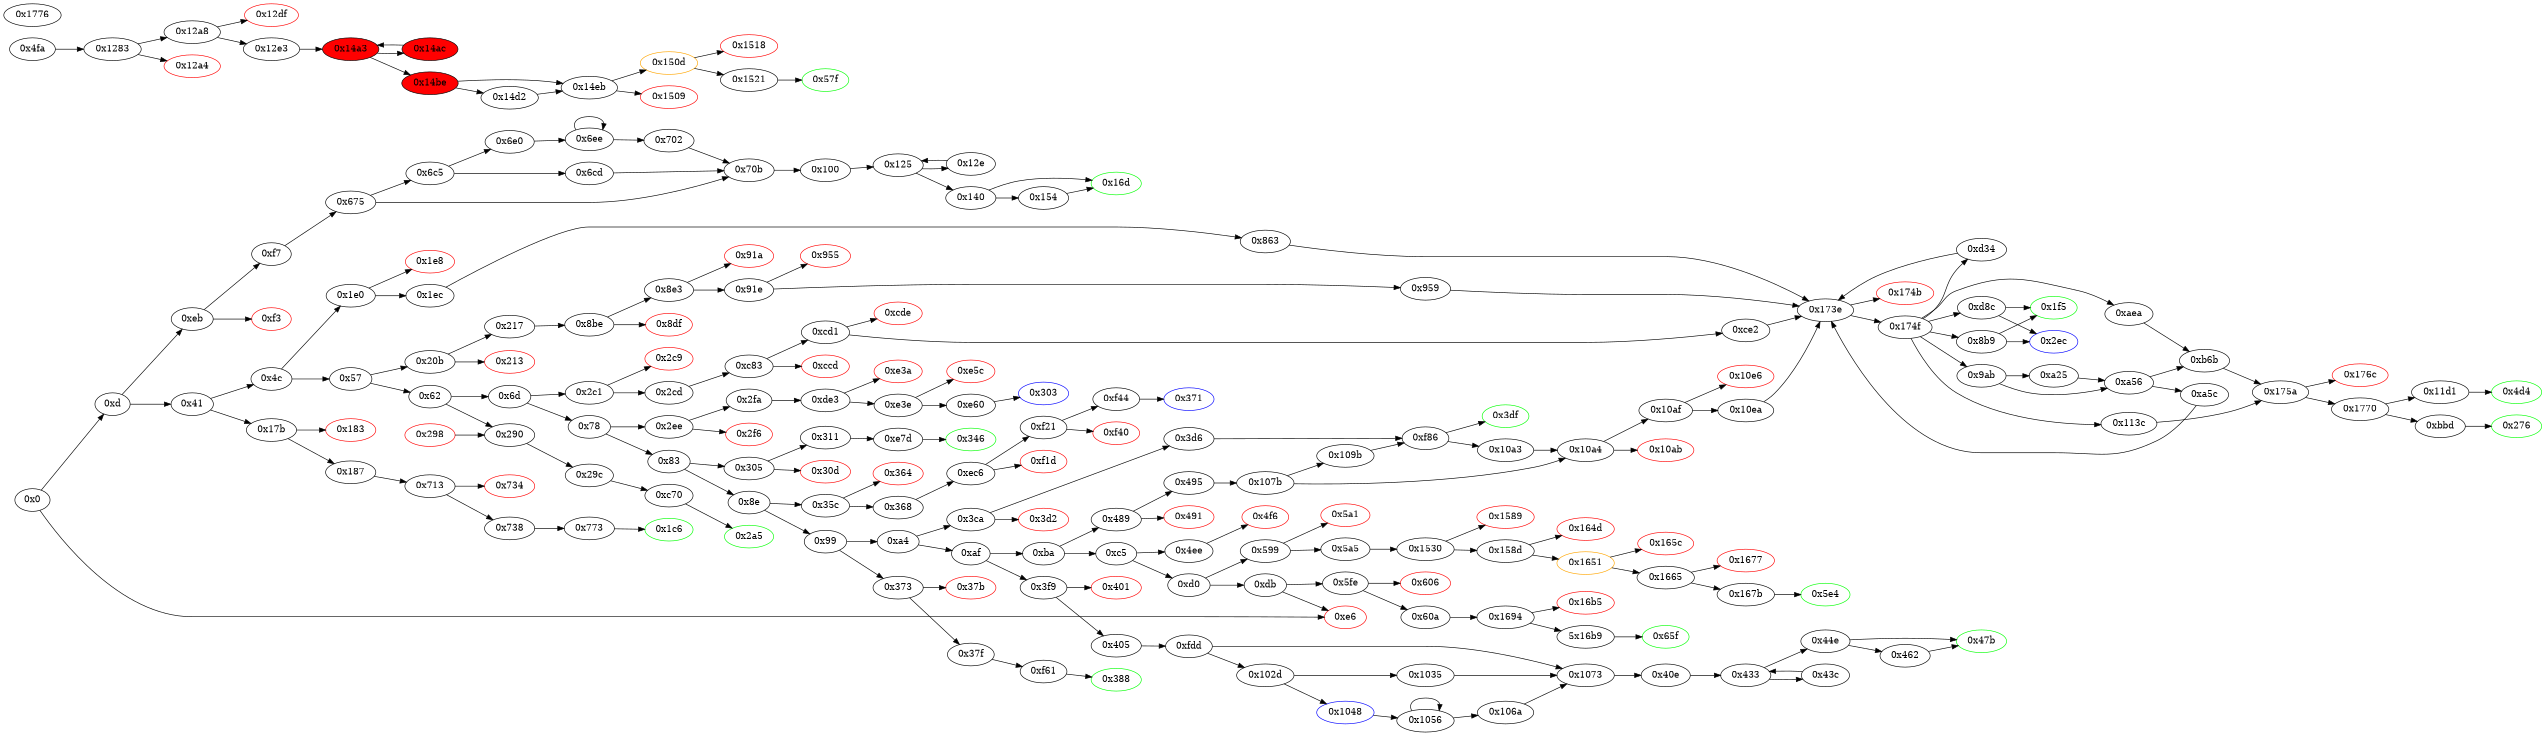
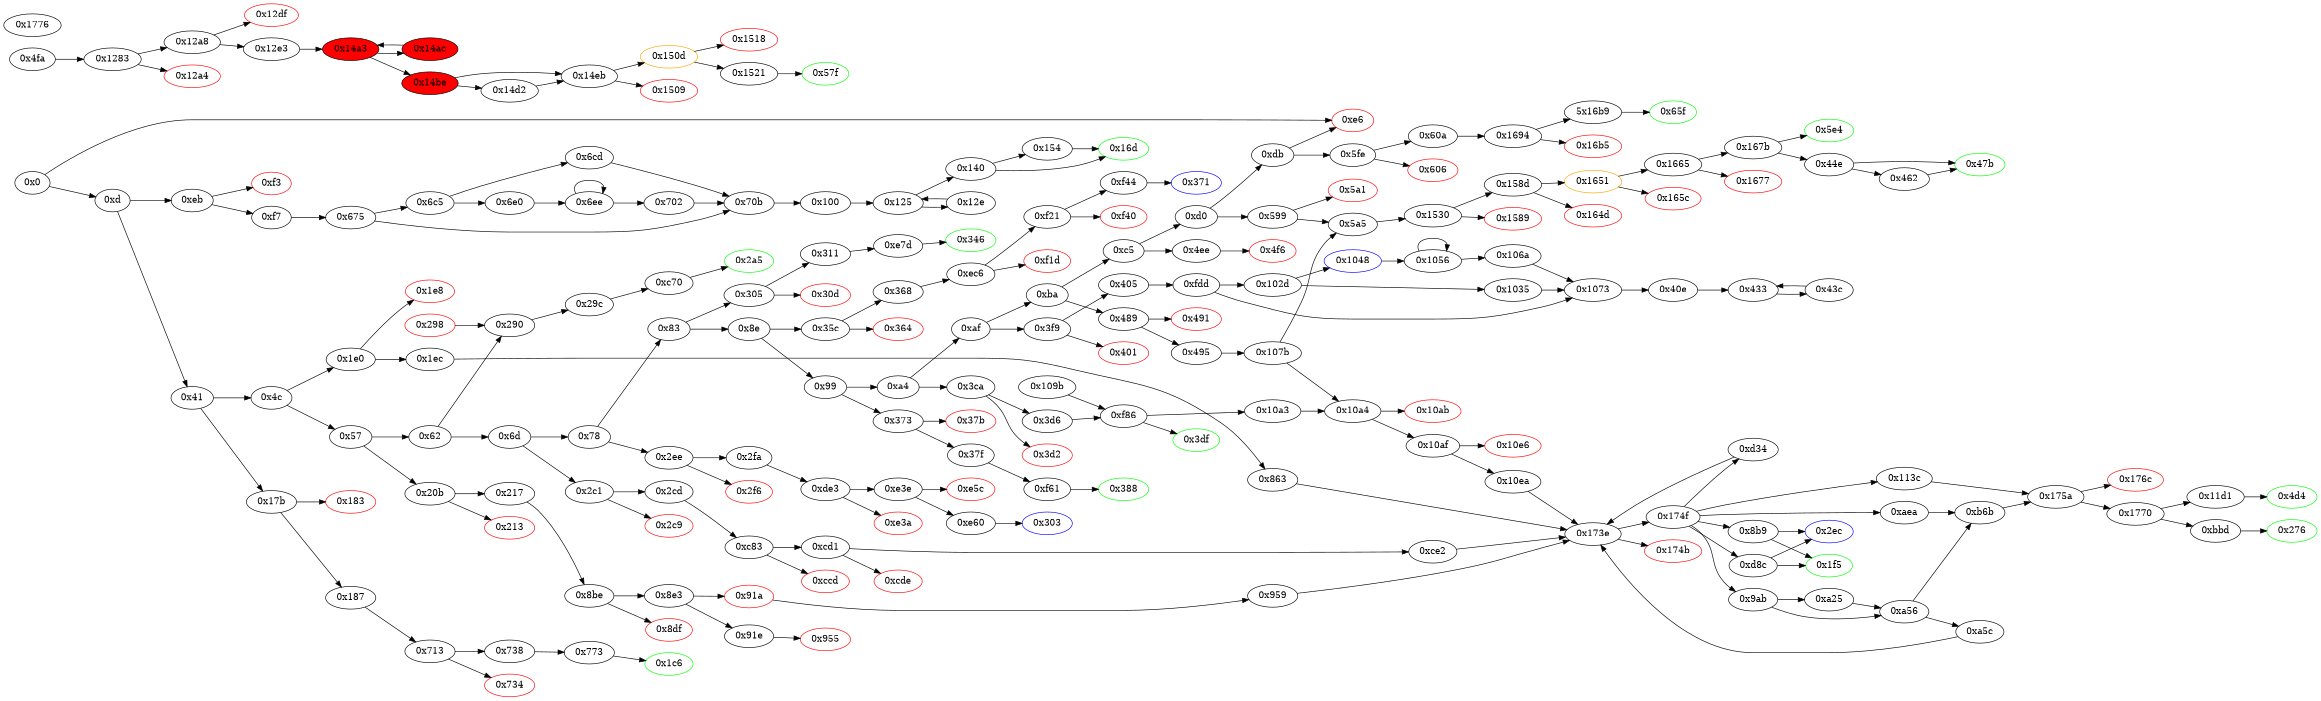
edge "0x91e" -> "0x959": now "0x91a" -> "0x959"
edge "0x107b" -> "0x109b": now "0x107b" -> "0x5a5"
edge "0x433" -> "0x44e": now "0x167b" -> "0x44e"
